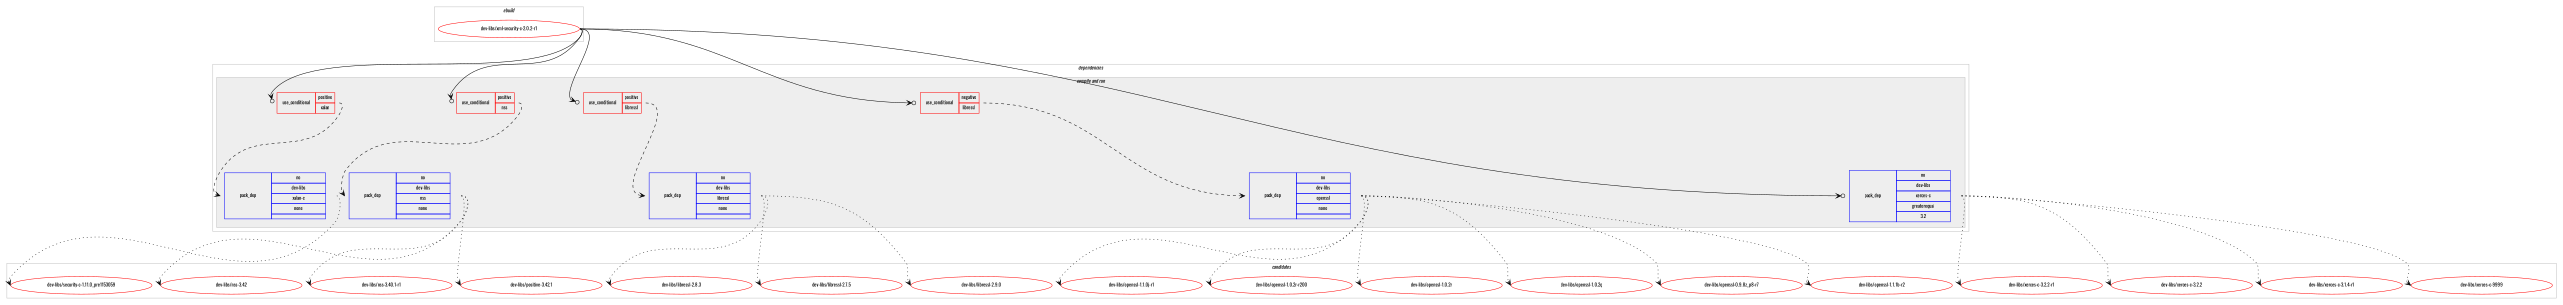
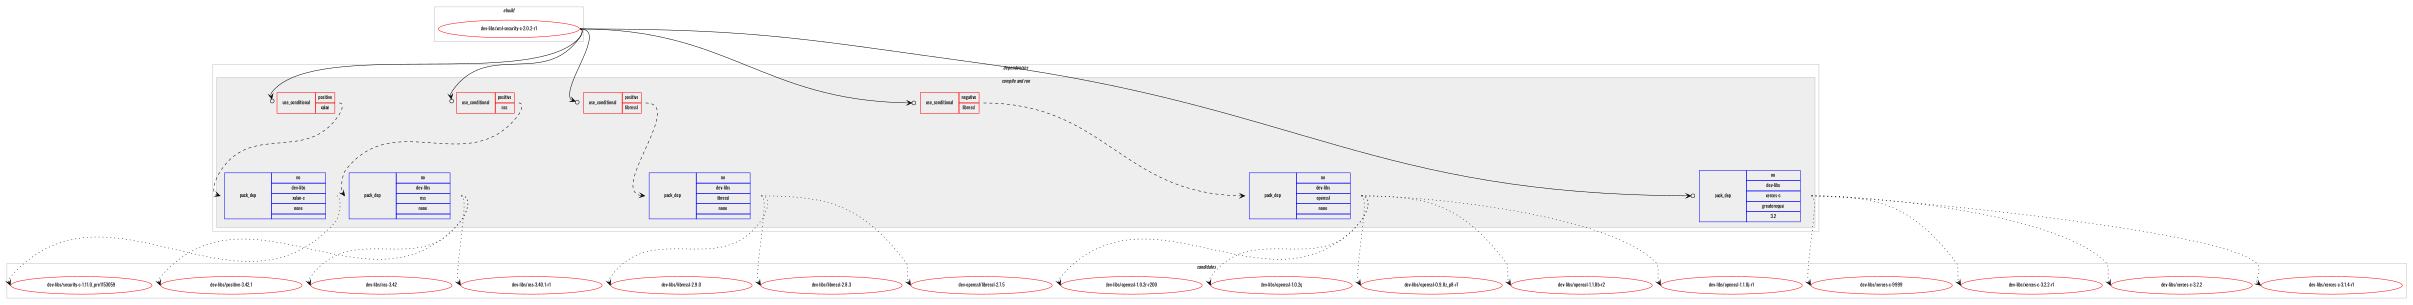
node "dev-libs/libressl-2.7.5": label "dev-libs/libressl-2.7.5" -> "dev-openssl/libressl-2.7.5"
node "dev-libs/openssl-1.0.2r": removed
node "dev-libs/openssl-1.1.1b-r2": label "dev-libs/openssl-1.1.1b-r2" -> "dev-libs/openssl-1.1.8b-r2"
